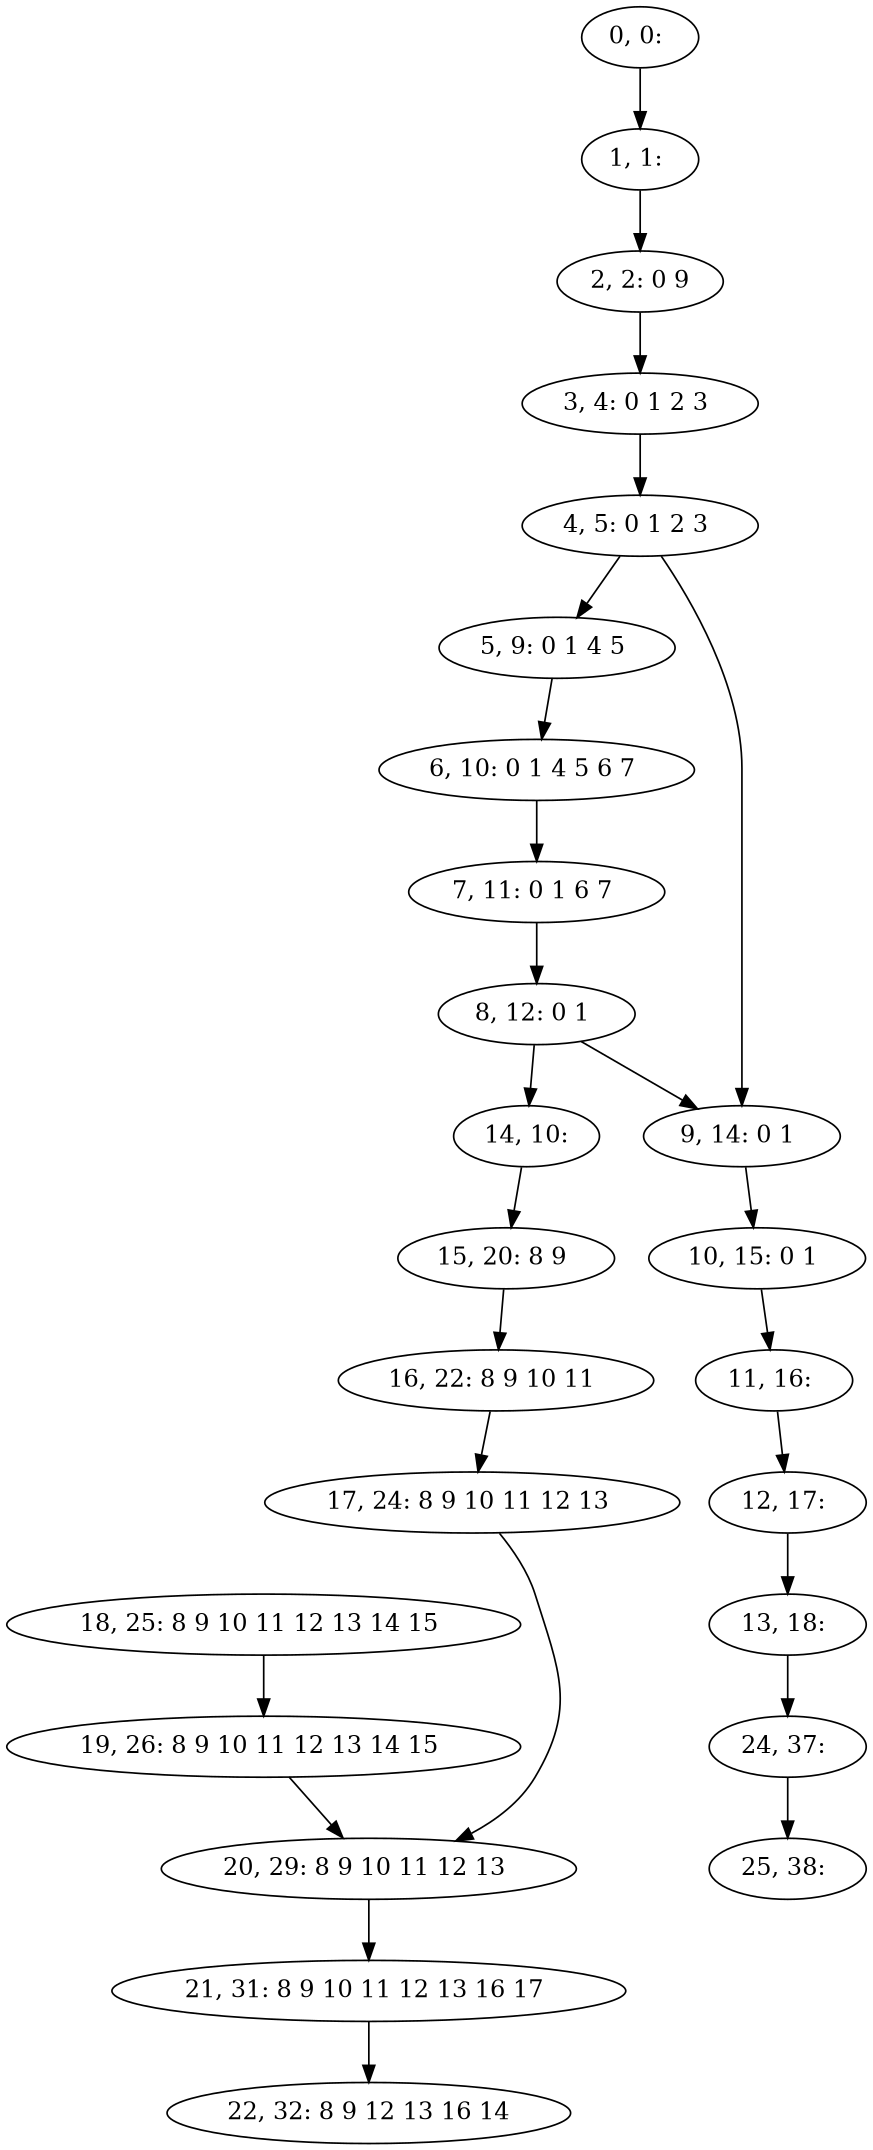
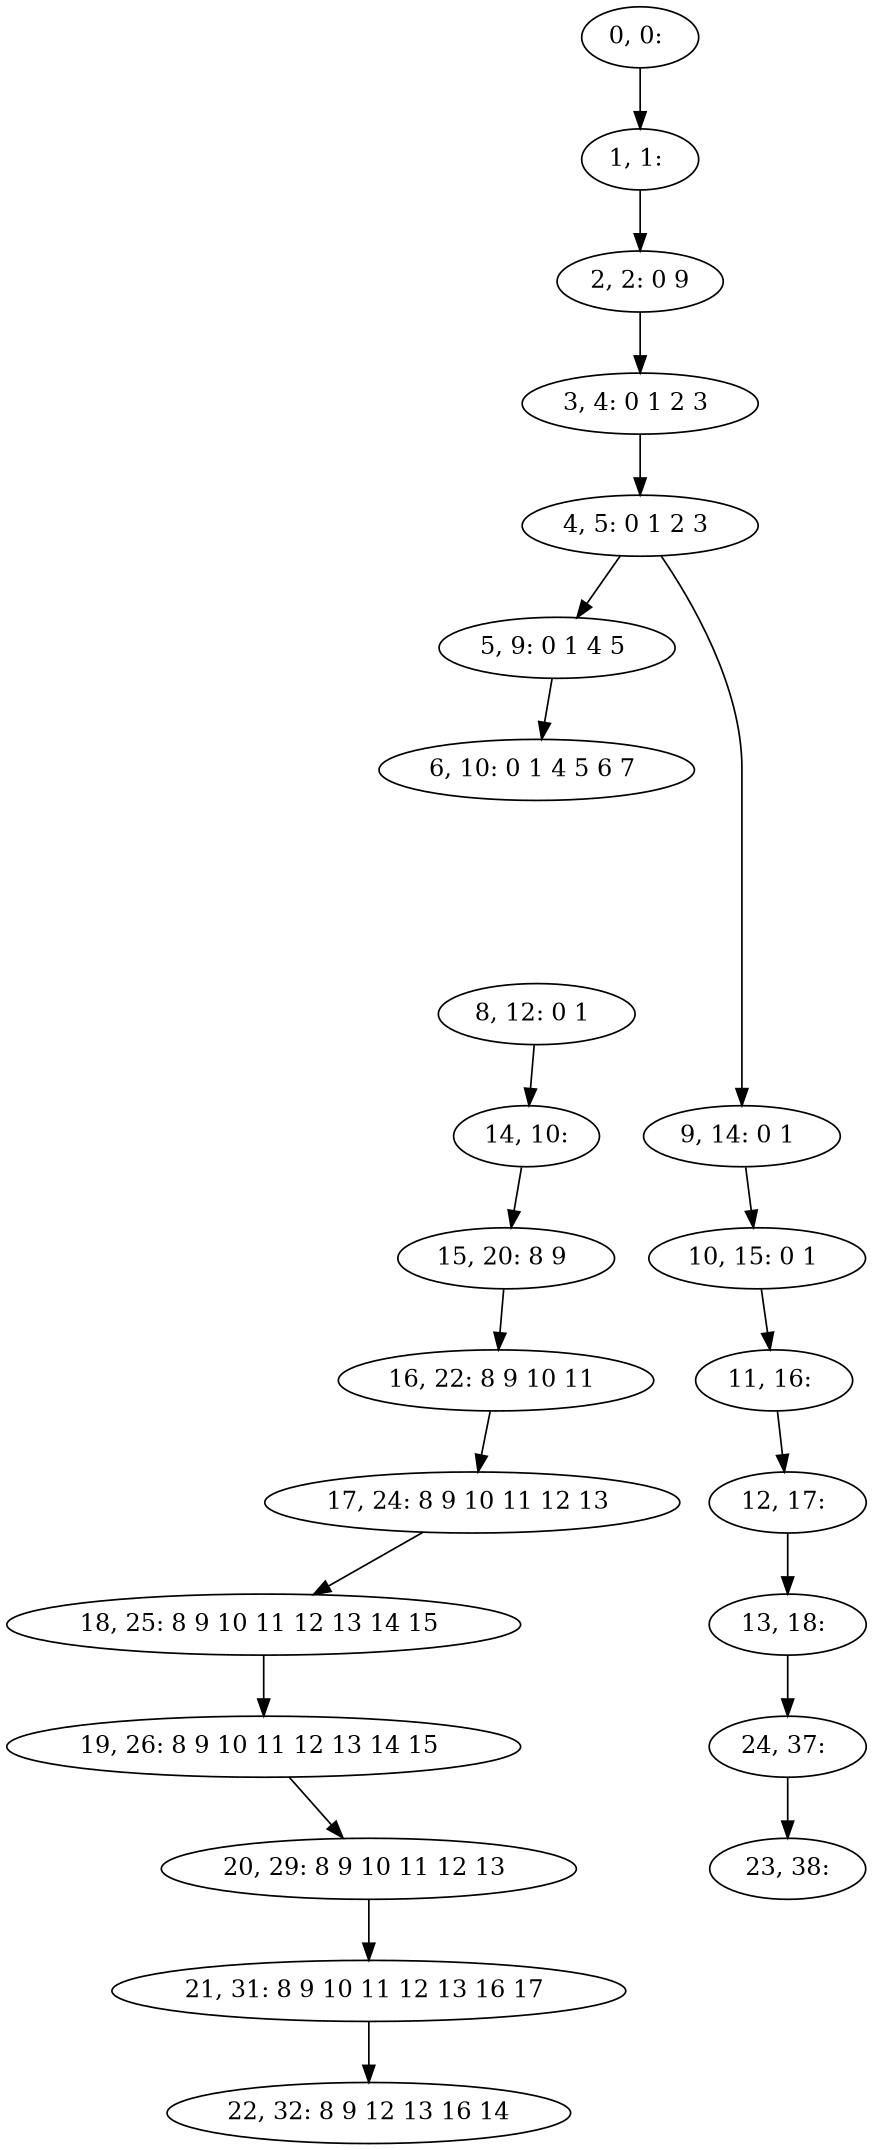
node "7, 11: 0 1 6 7": removed
edge "8, 12: 0 1" -> "9, 14: 0 1": removed
edge "17, 24: 8 9 10 11 12 13" -> "20, 29: 8 9 10 11 12 13": now "17, 24: 8 9 10 11 12 13" -> "18, 25: 8 9 10 11 12 13 14 15"
node "25, 38:": label "25, 38:" -> "23, 38:"
